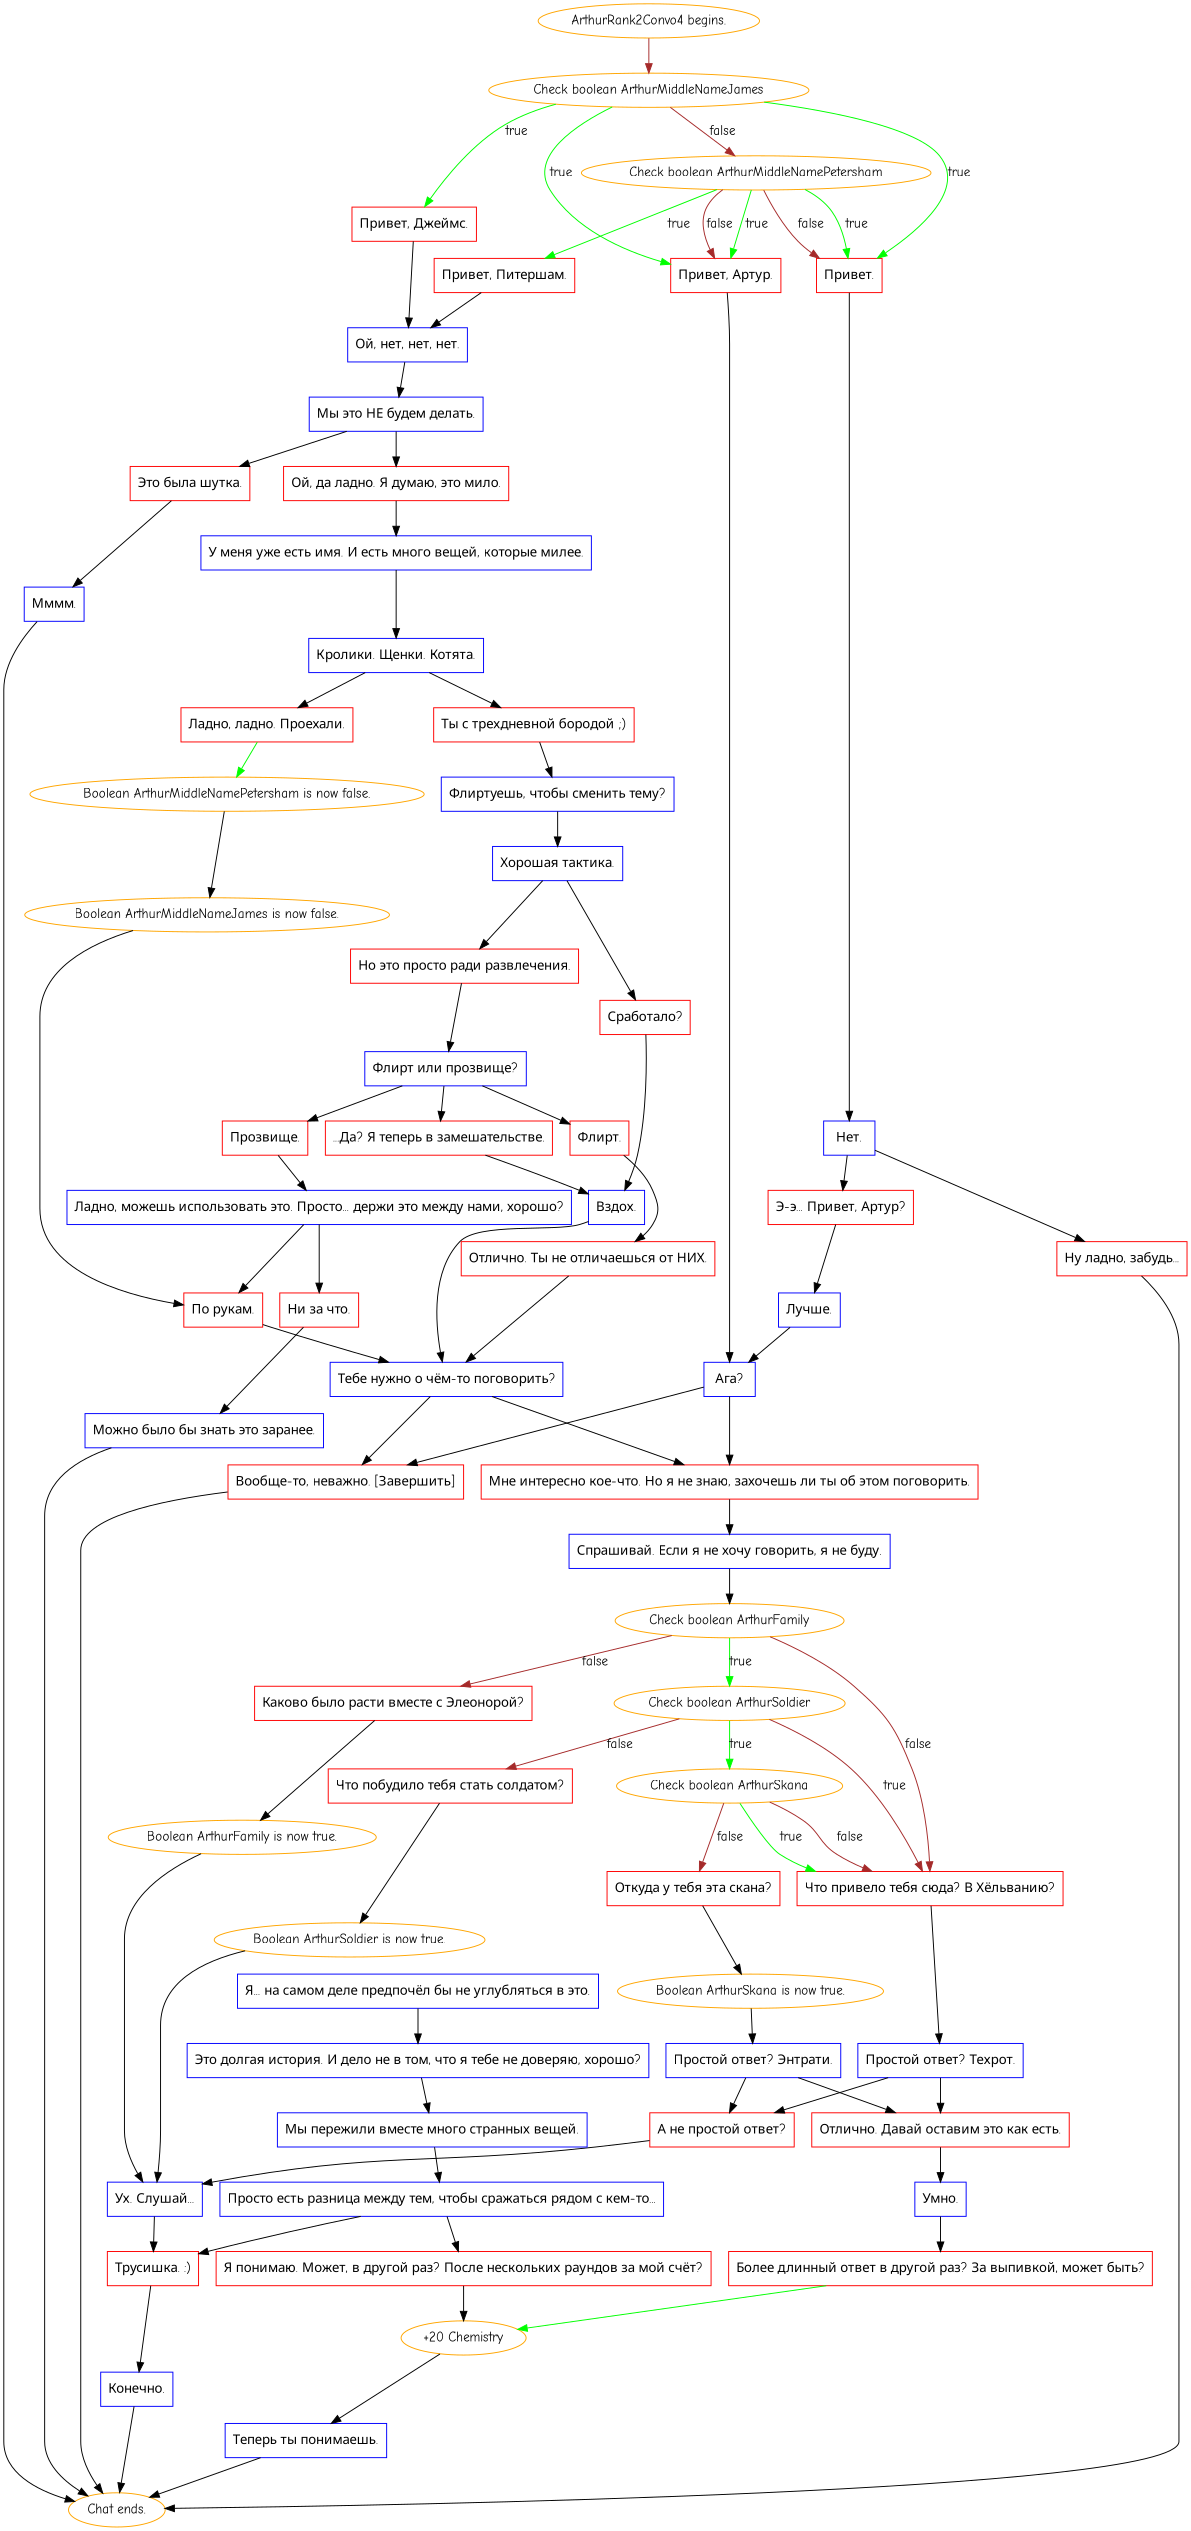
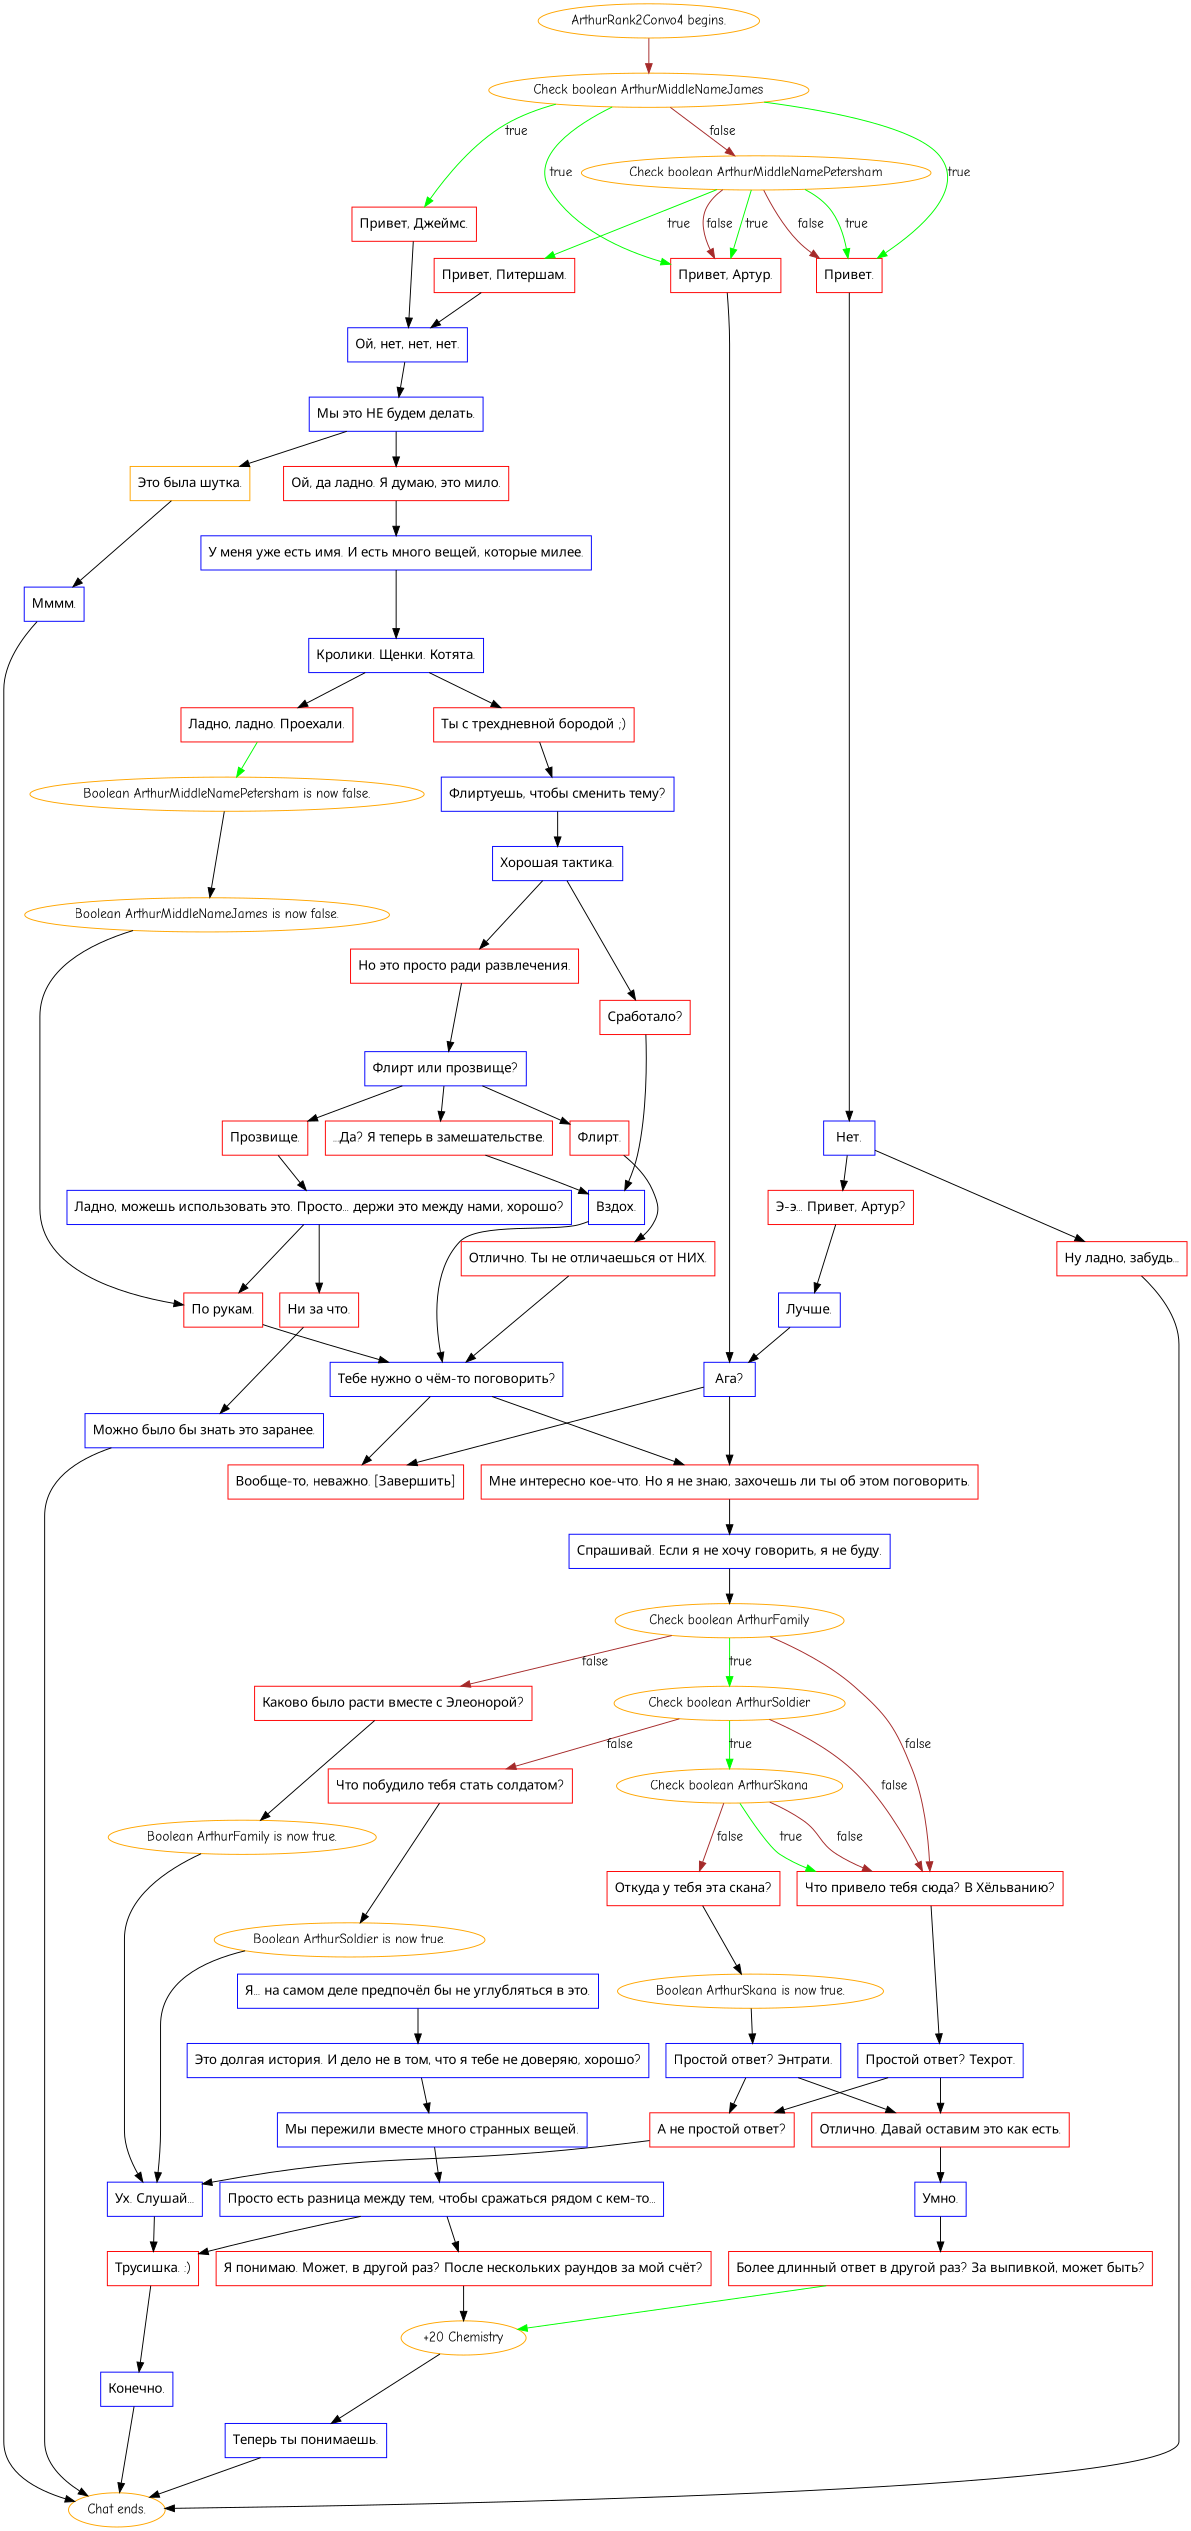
node "Это была шутка.": color red -> orange
edge "Check boolean ArthurSoldier" -> "Что привело тебя сюда? В Хёльванию?": label "true" -> "false"
edge "Вообще-то, неважно. [Завершить]" -> "Chat ends.": removed
